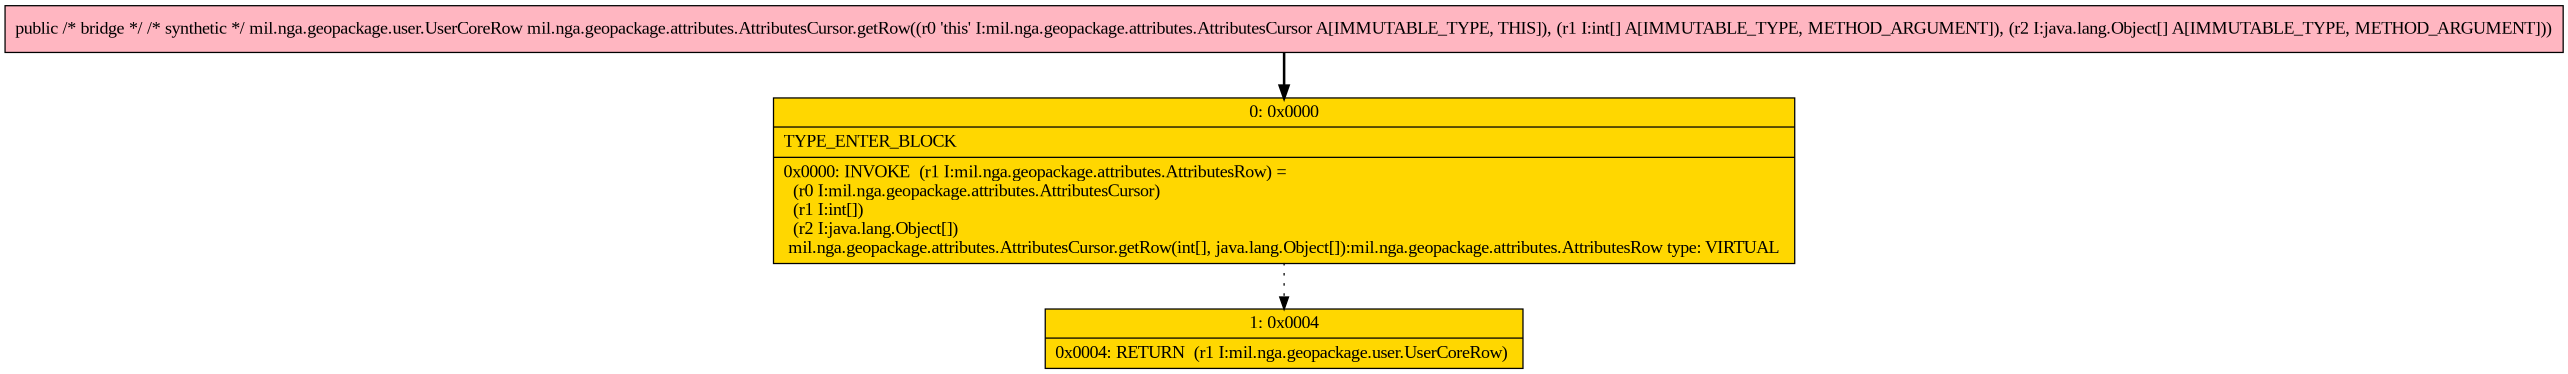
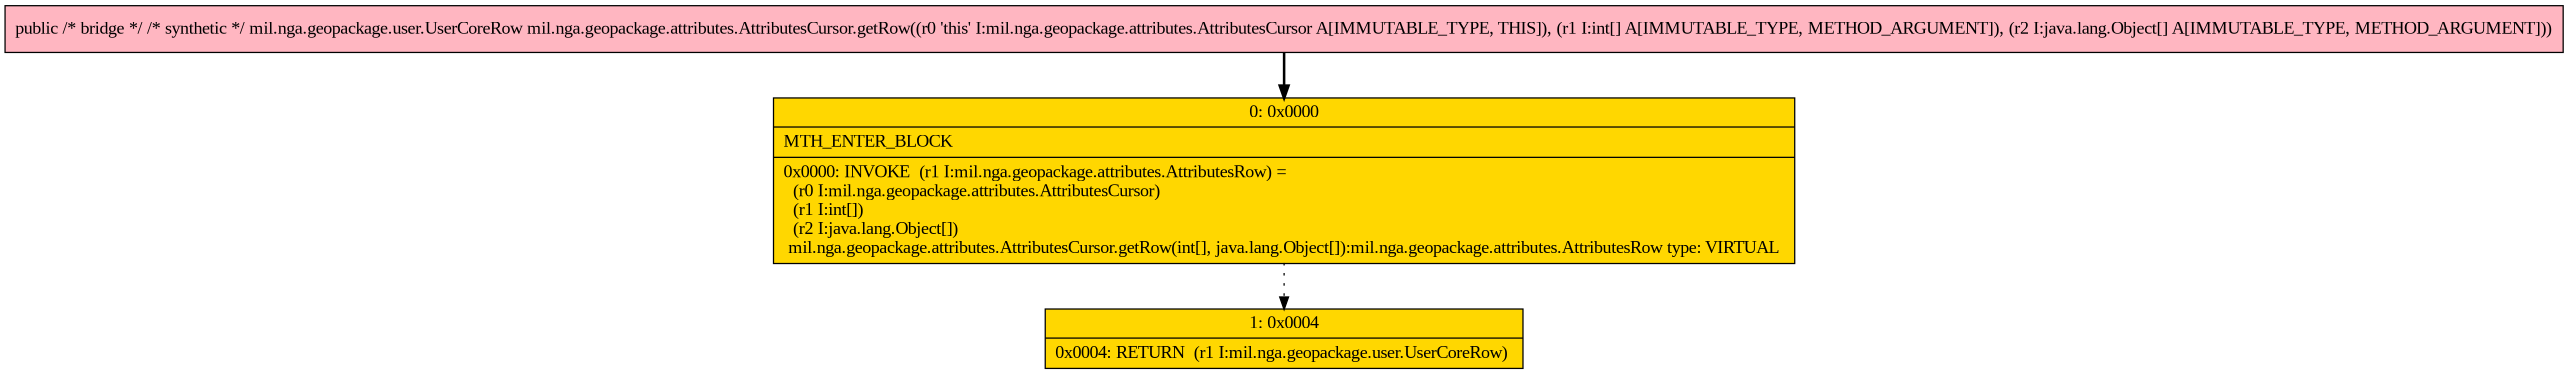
node "0: 0x0000": text "TYPE_ENTER_BLOCK" -> "MTH_ENTER_BLOCK"
